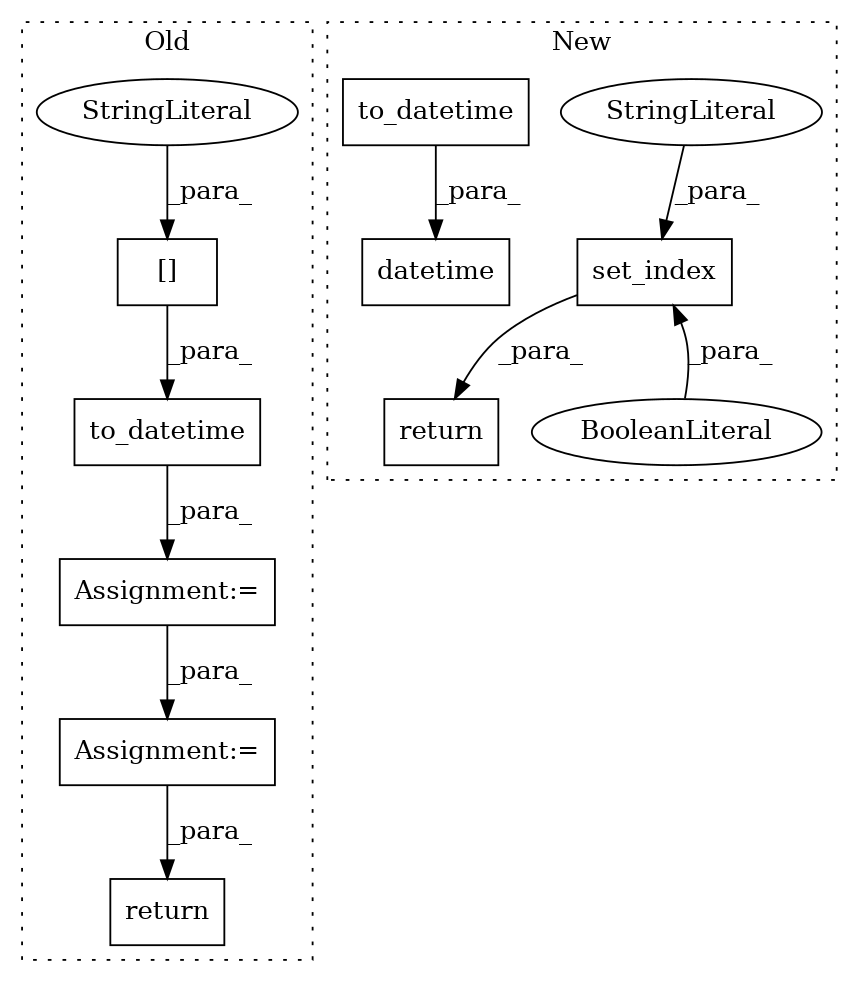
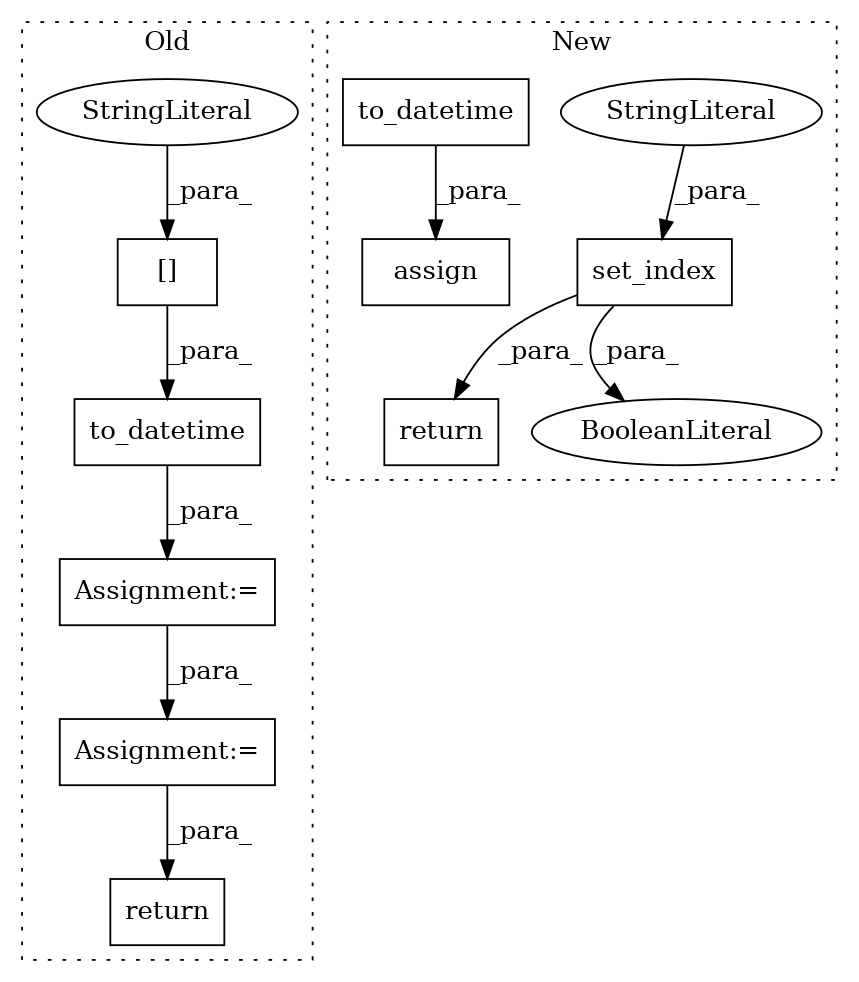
node "datetime": label "datetime" -> "assign"
edge "BooleanLiteral" -> "set_index": reversed
